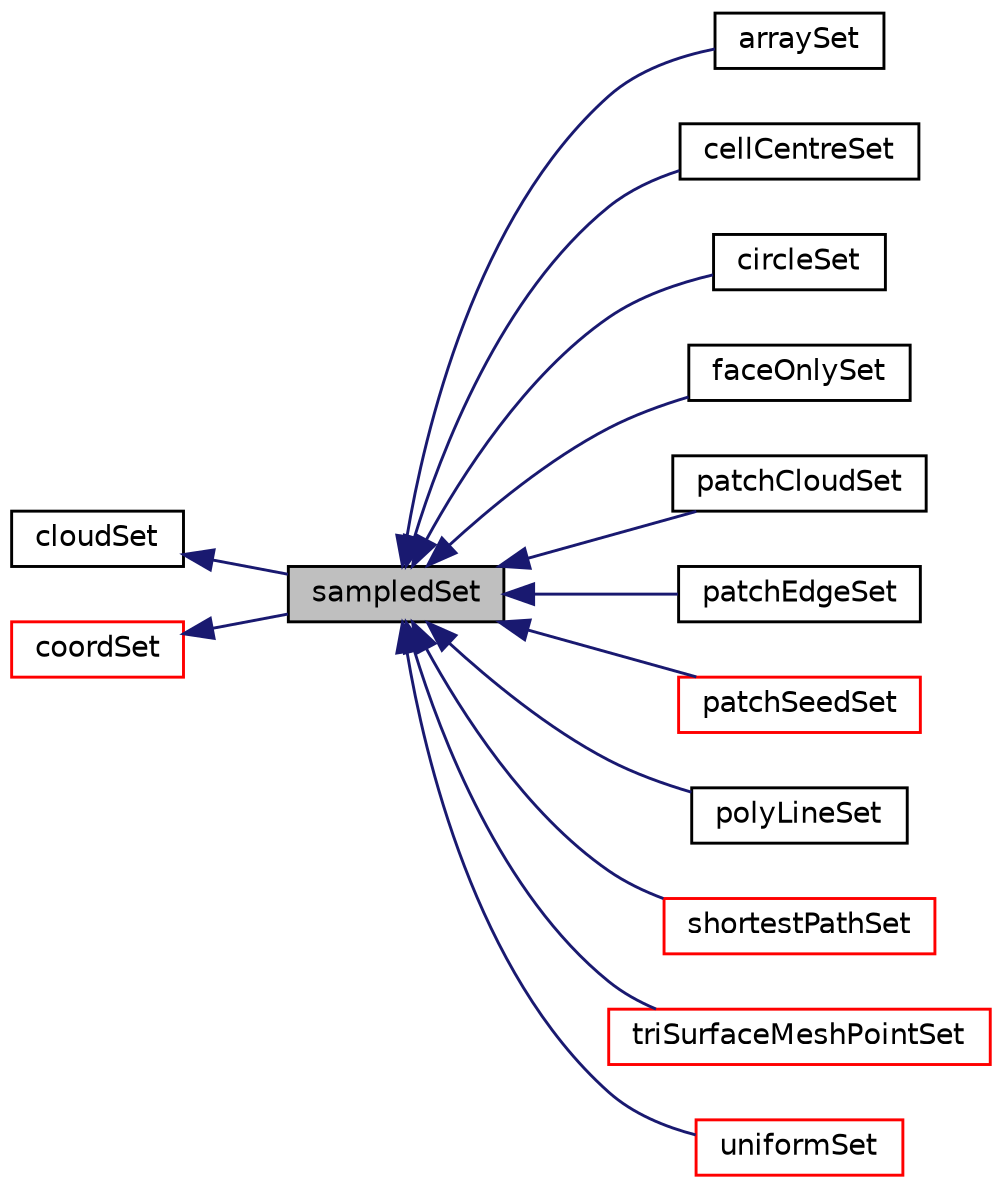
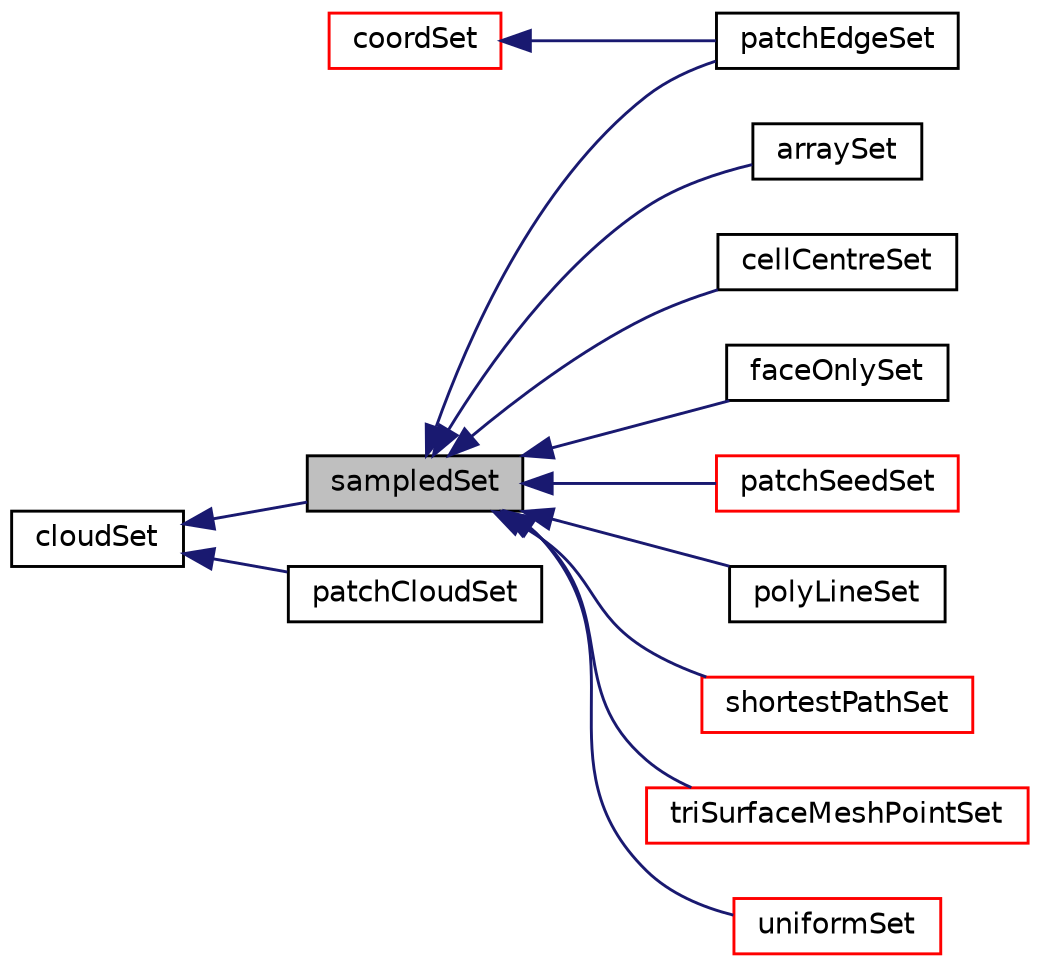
node "circleSet": removed
edge "patchCloudSet" -> "sampledSet": now "patchCloudSet" -> "cloudSet"
edge "sampledSet" -> "coordSet": now "patchEdgeSet" -> "coordSet"
